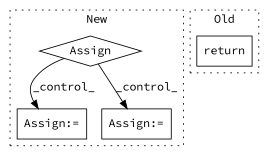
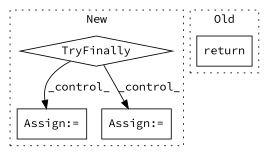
node "Assign": label "Assign" -> "TryFinally"
